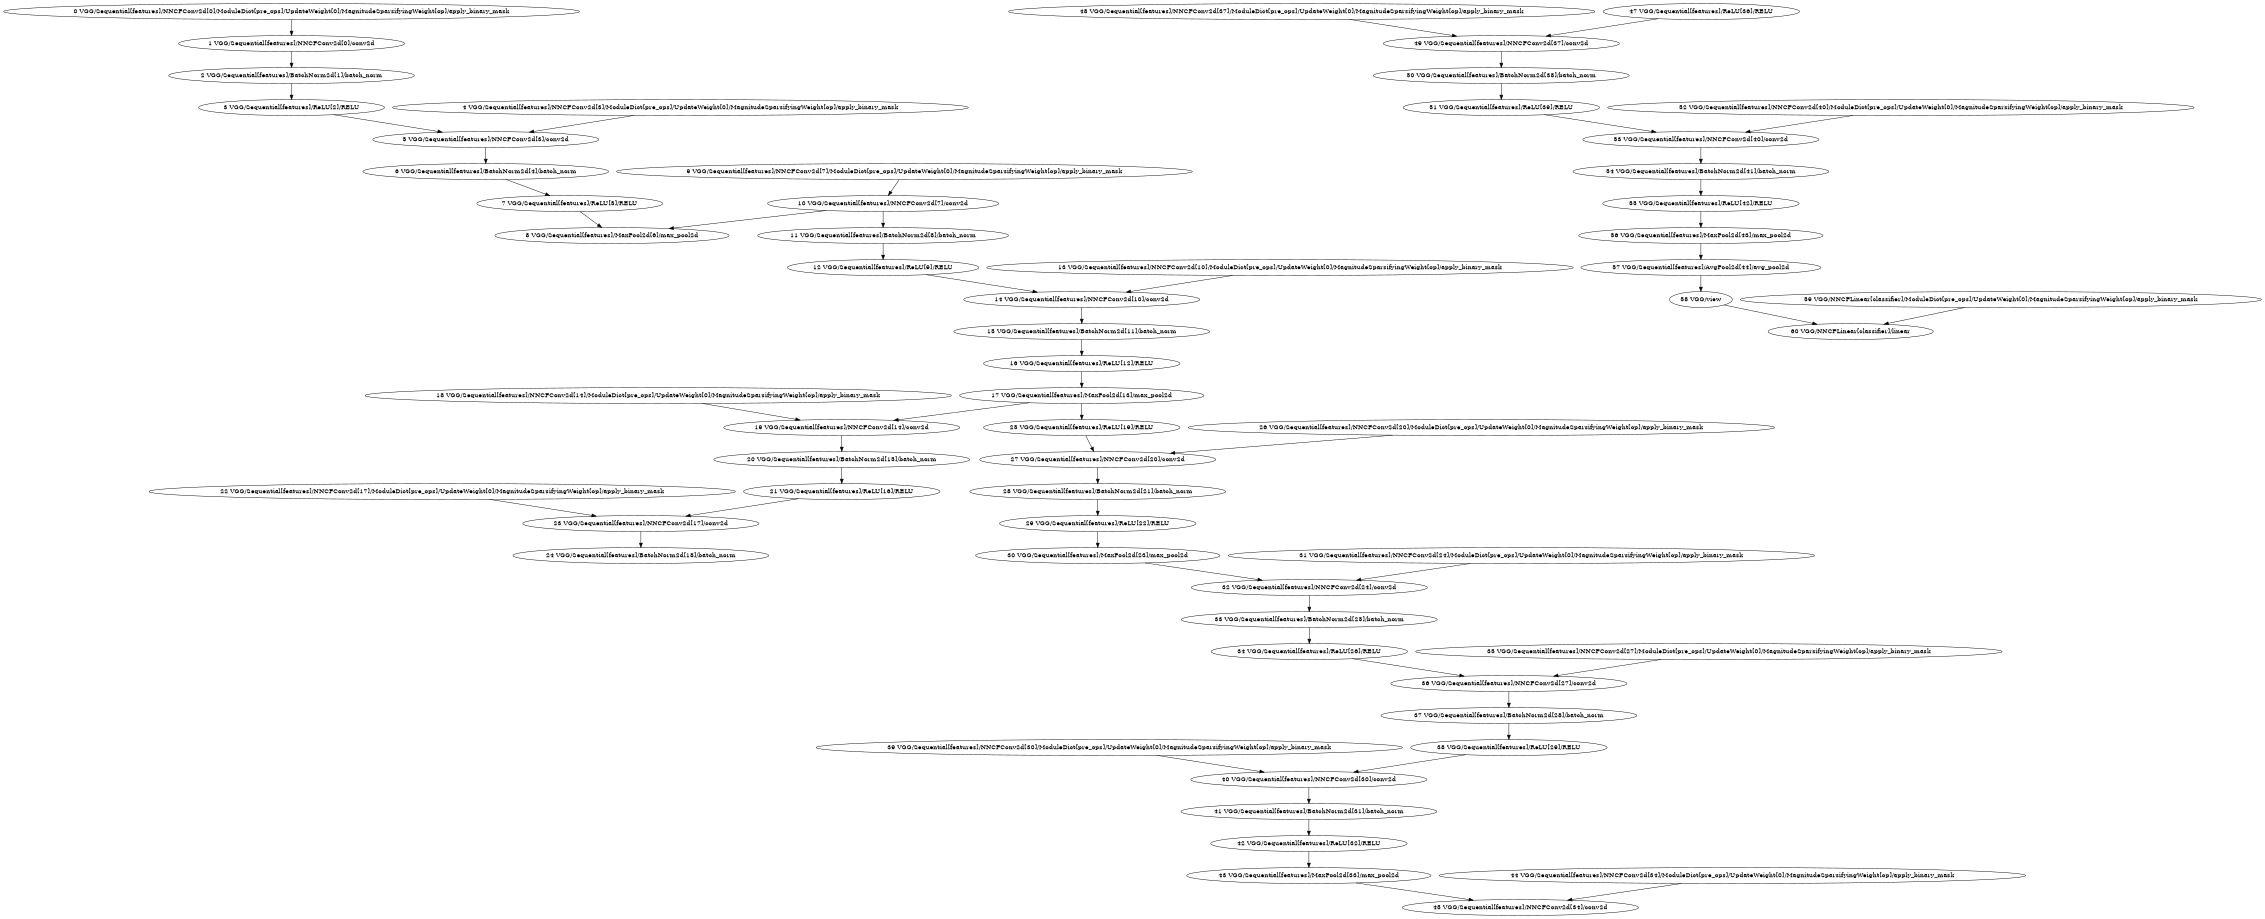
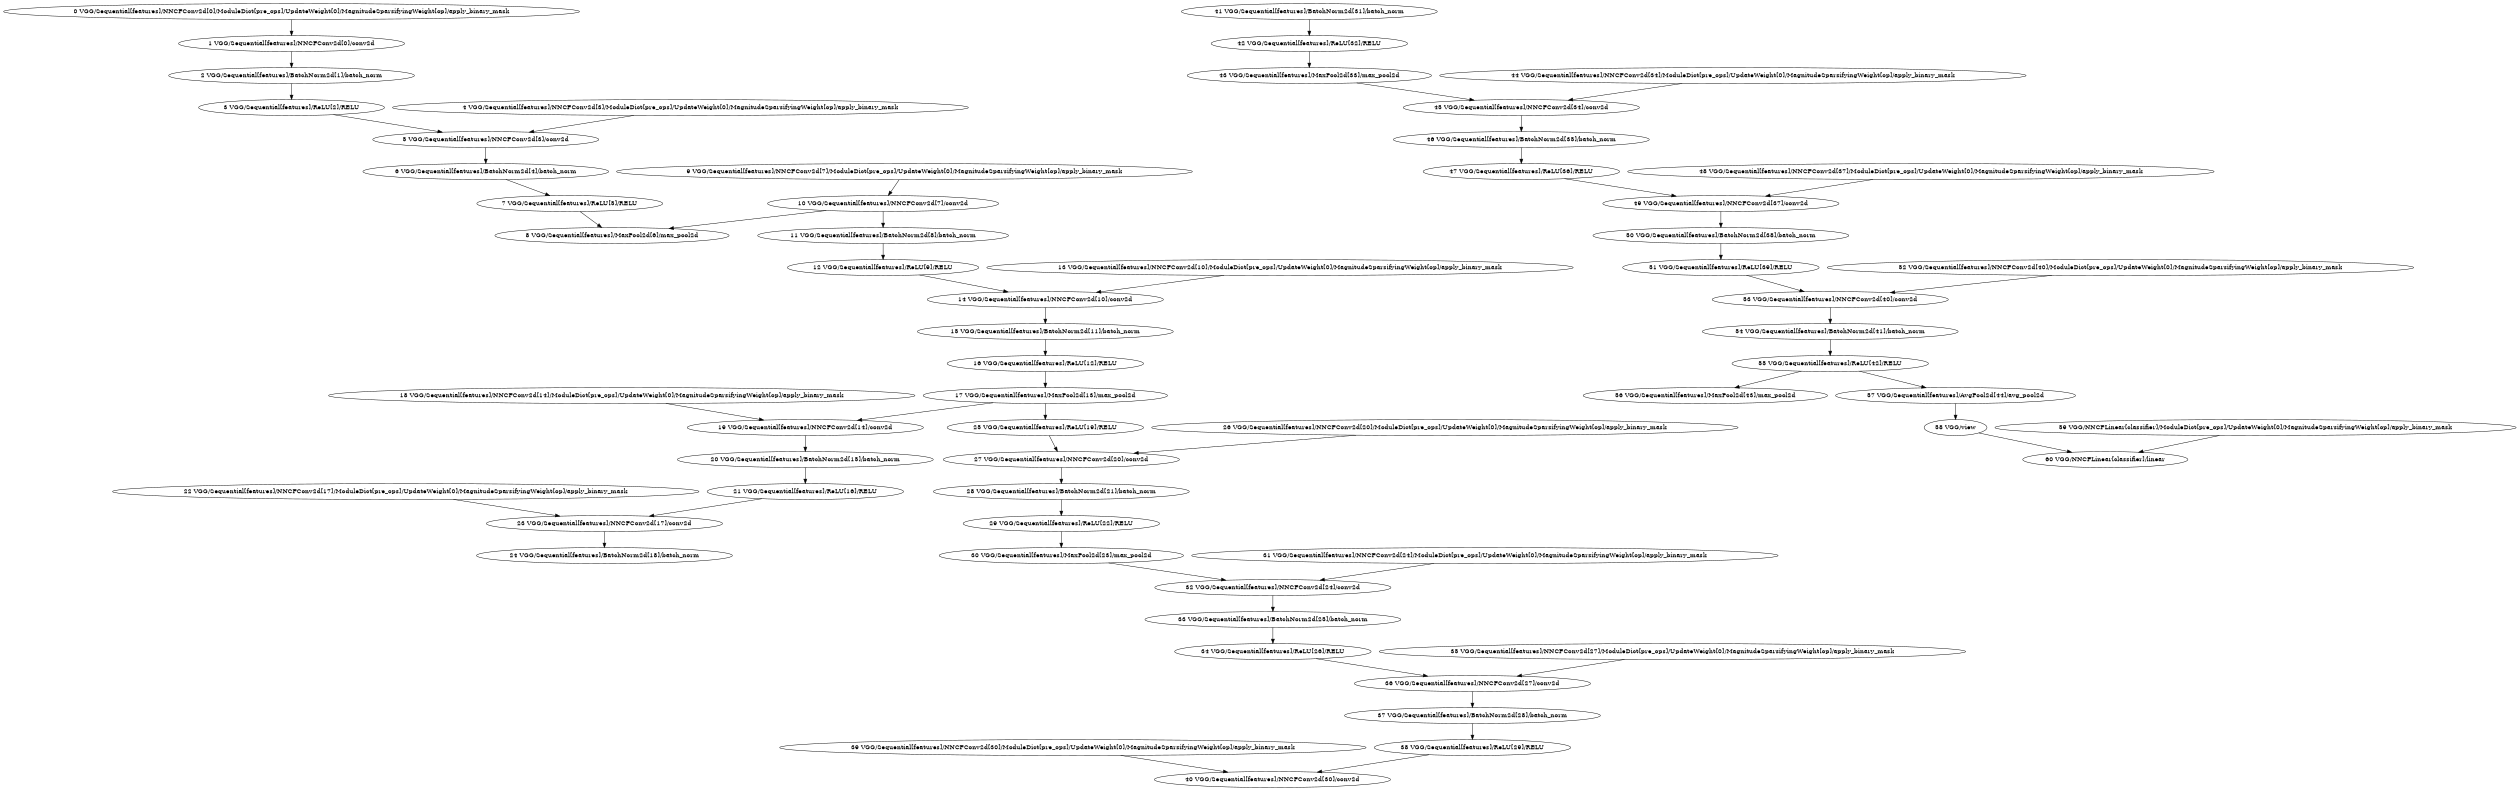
node "46 VGG/Sequential[features]/BatchNorm2d[35]/batch_norm": added
edge "56 VGG/Sequential[features]/MaxPool2d[43]/max_pool2d" -> "57 VGG/Sequential[features]/AvgPool2d[44]/avg_pool2d": now "55 VGG/Sequential[features]/ReLU[42]/RELU" -> "57 VGG/Sequential[features]/AvgPool2d[44]/avg_pool2d"
edge "40 VGG/Sequential[features]/NNCFConv2d[30]/conv2d" -> "41 VGG/Sequential[features]/BatchNorm2d[31]/batch_norm": removed
